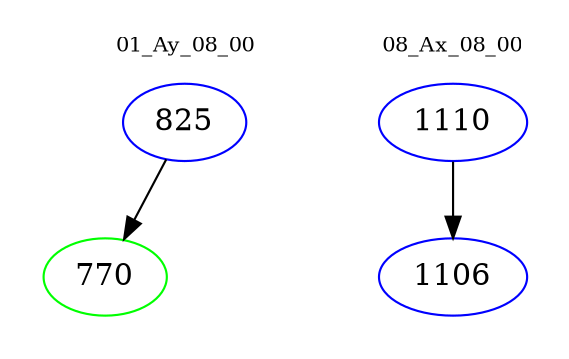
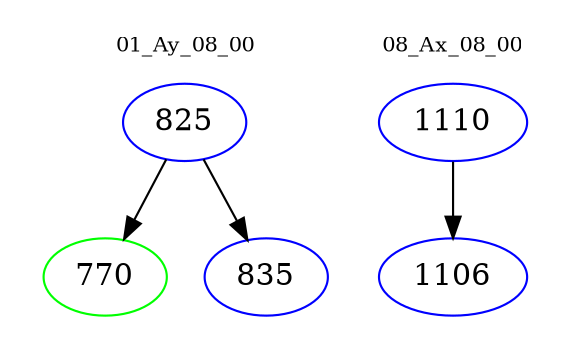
node "835": added
